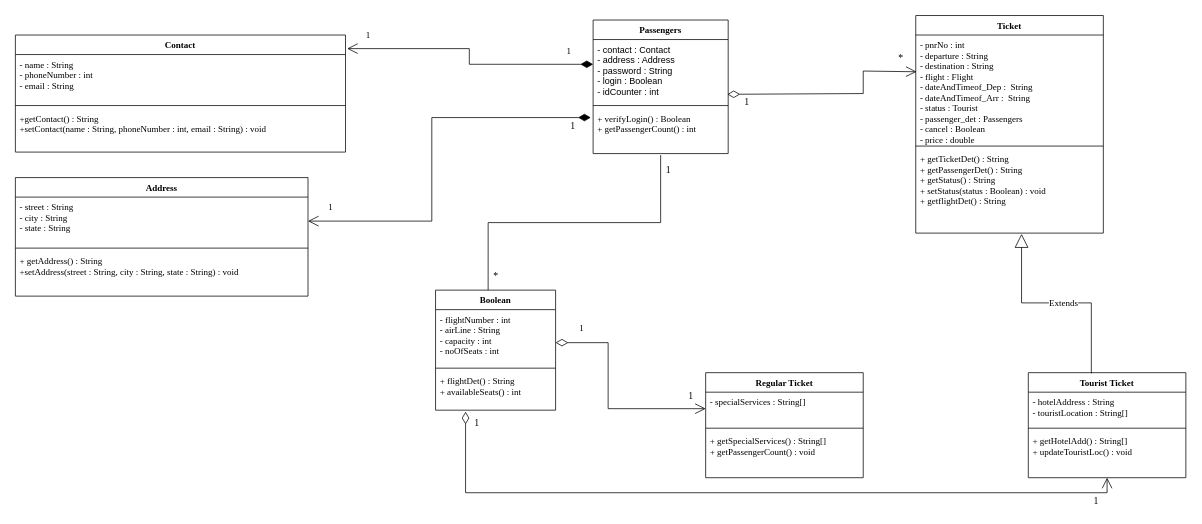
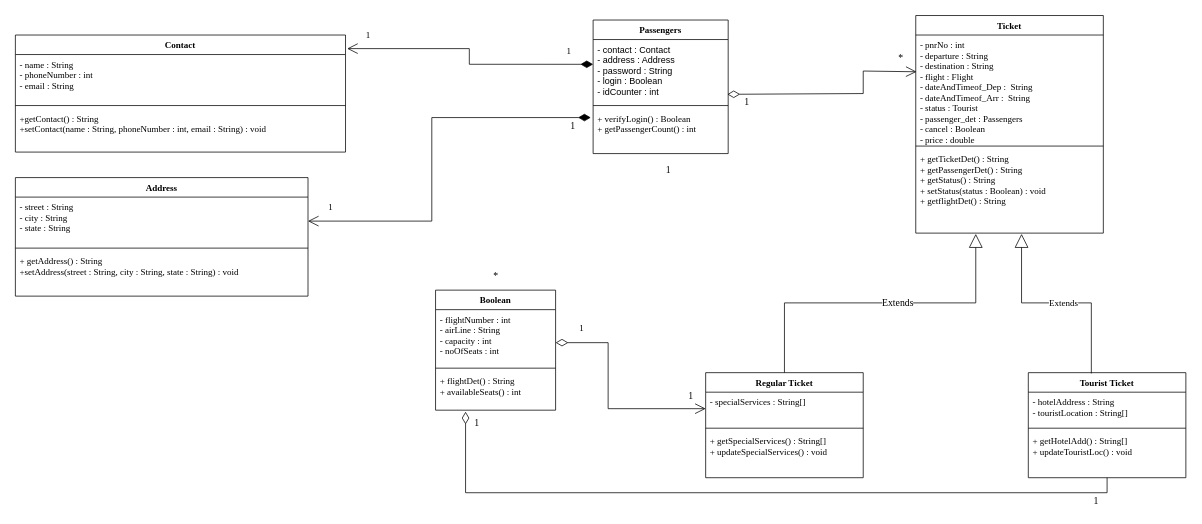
edge "+ verifyLogin() : Boolean + getPassengerCount() : int" -- "Boolean": removed
edge "Regular Ticket" -> "+ getTicketDet() : String + getPassengerDet() : String + getStatus() : String + setStatus(status : Boolean) : void + getflightDet() : String": added, label "Extends"
node "+ getSpecialServices() : String[] + getPassengerCount() : void": label "+ getSpecialServices() : String[] + getPassengerCount() : void" -> "+ getSpecialServices() : String[] + updateSpecialServices() : void"
edge "+ flightDet() : String + availableSeats() : int" -- "+ getHotelAdd() : String[] + updateTouristLoc() : void": arrowhead open -> none
